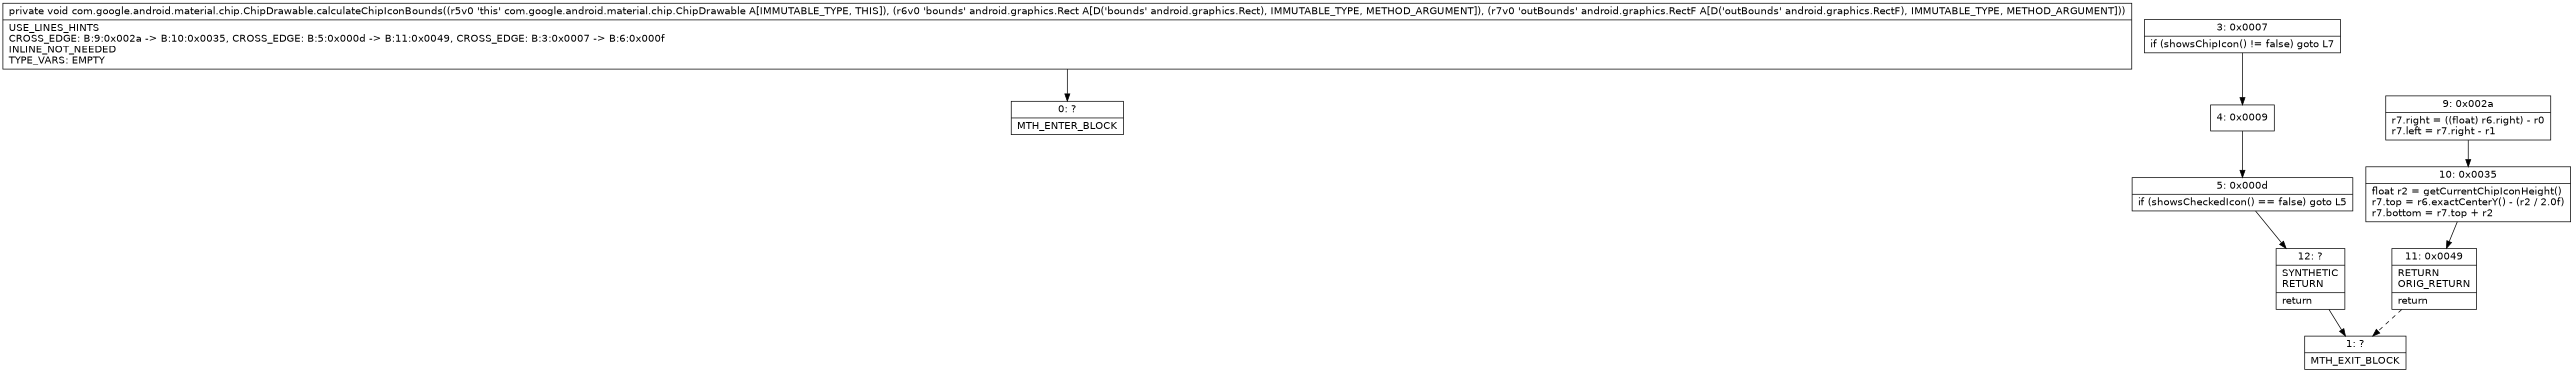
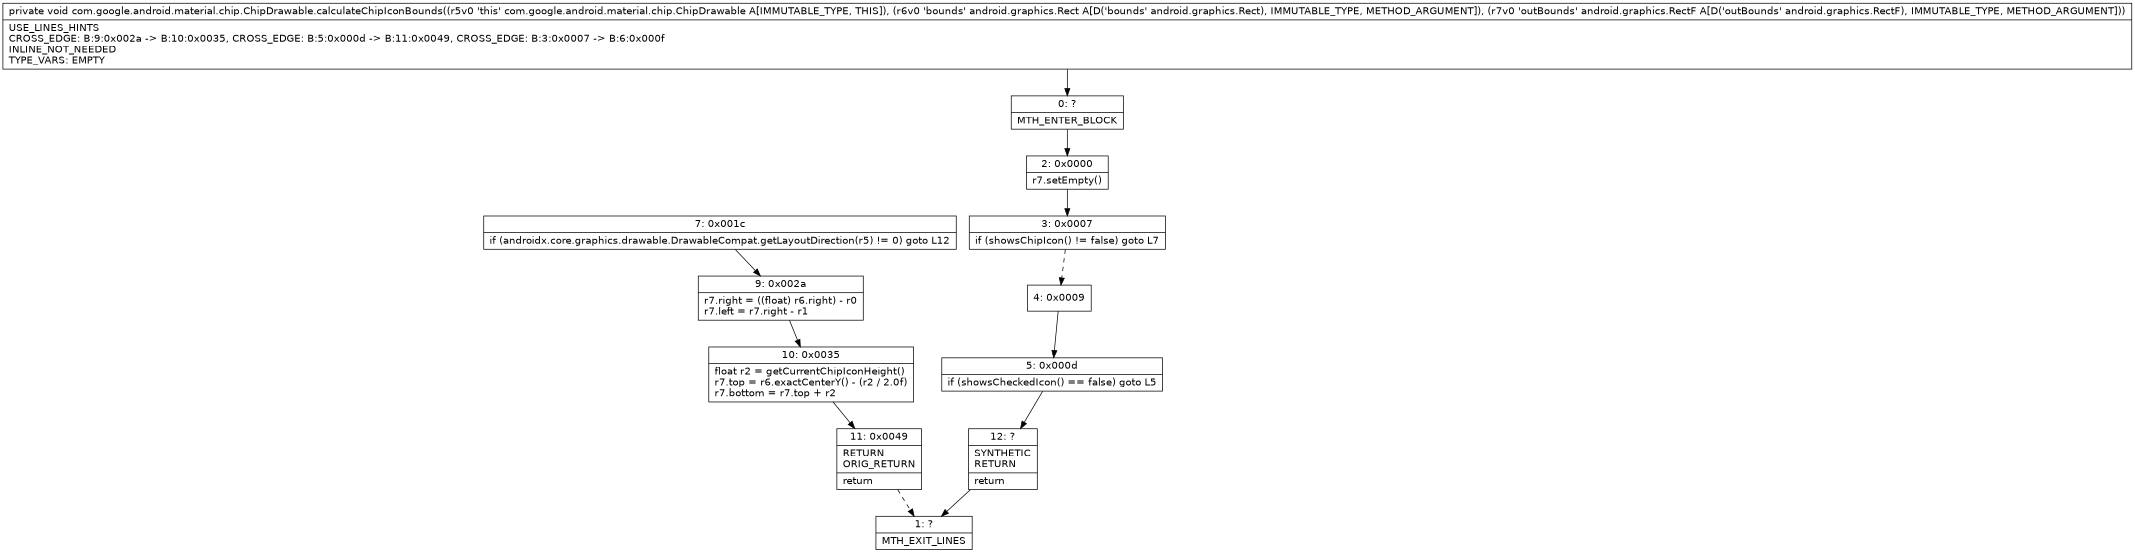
edge "3: 0x0007" -> "4: 0x0009": style solid -> dashed
node "2: 0x0000": added
node "7: 0x001c": added
node "1: ?": text "MTH_EXIT_BLOCK" -> "MTH_EXIT_LINES"
